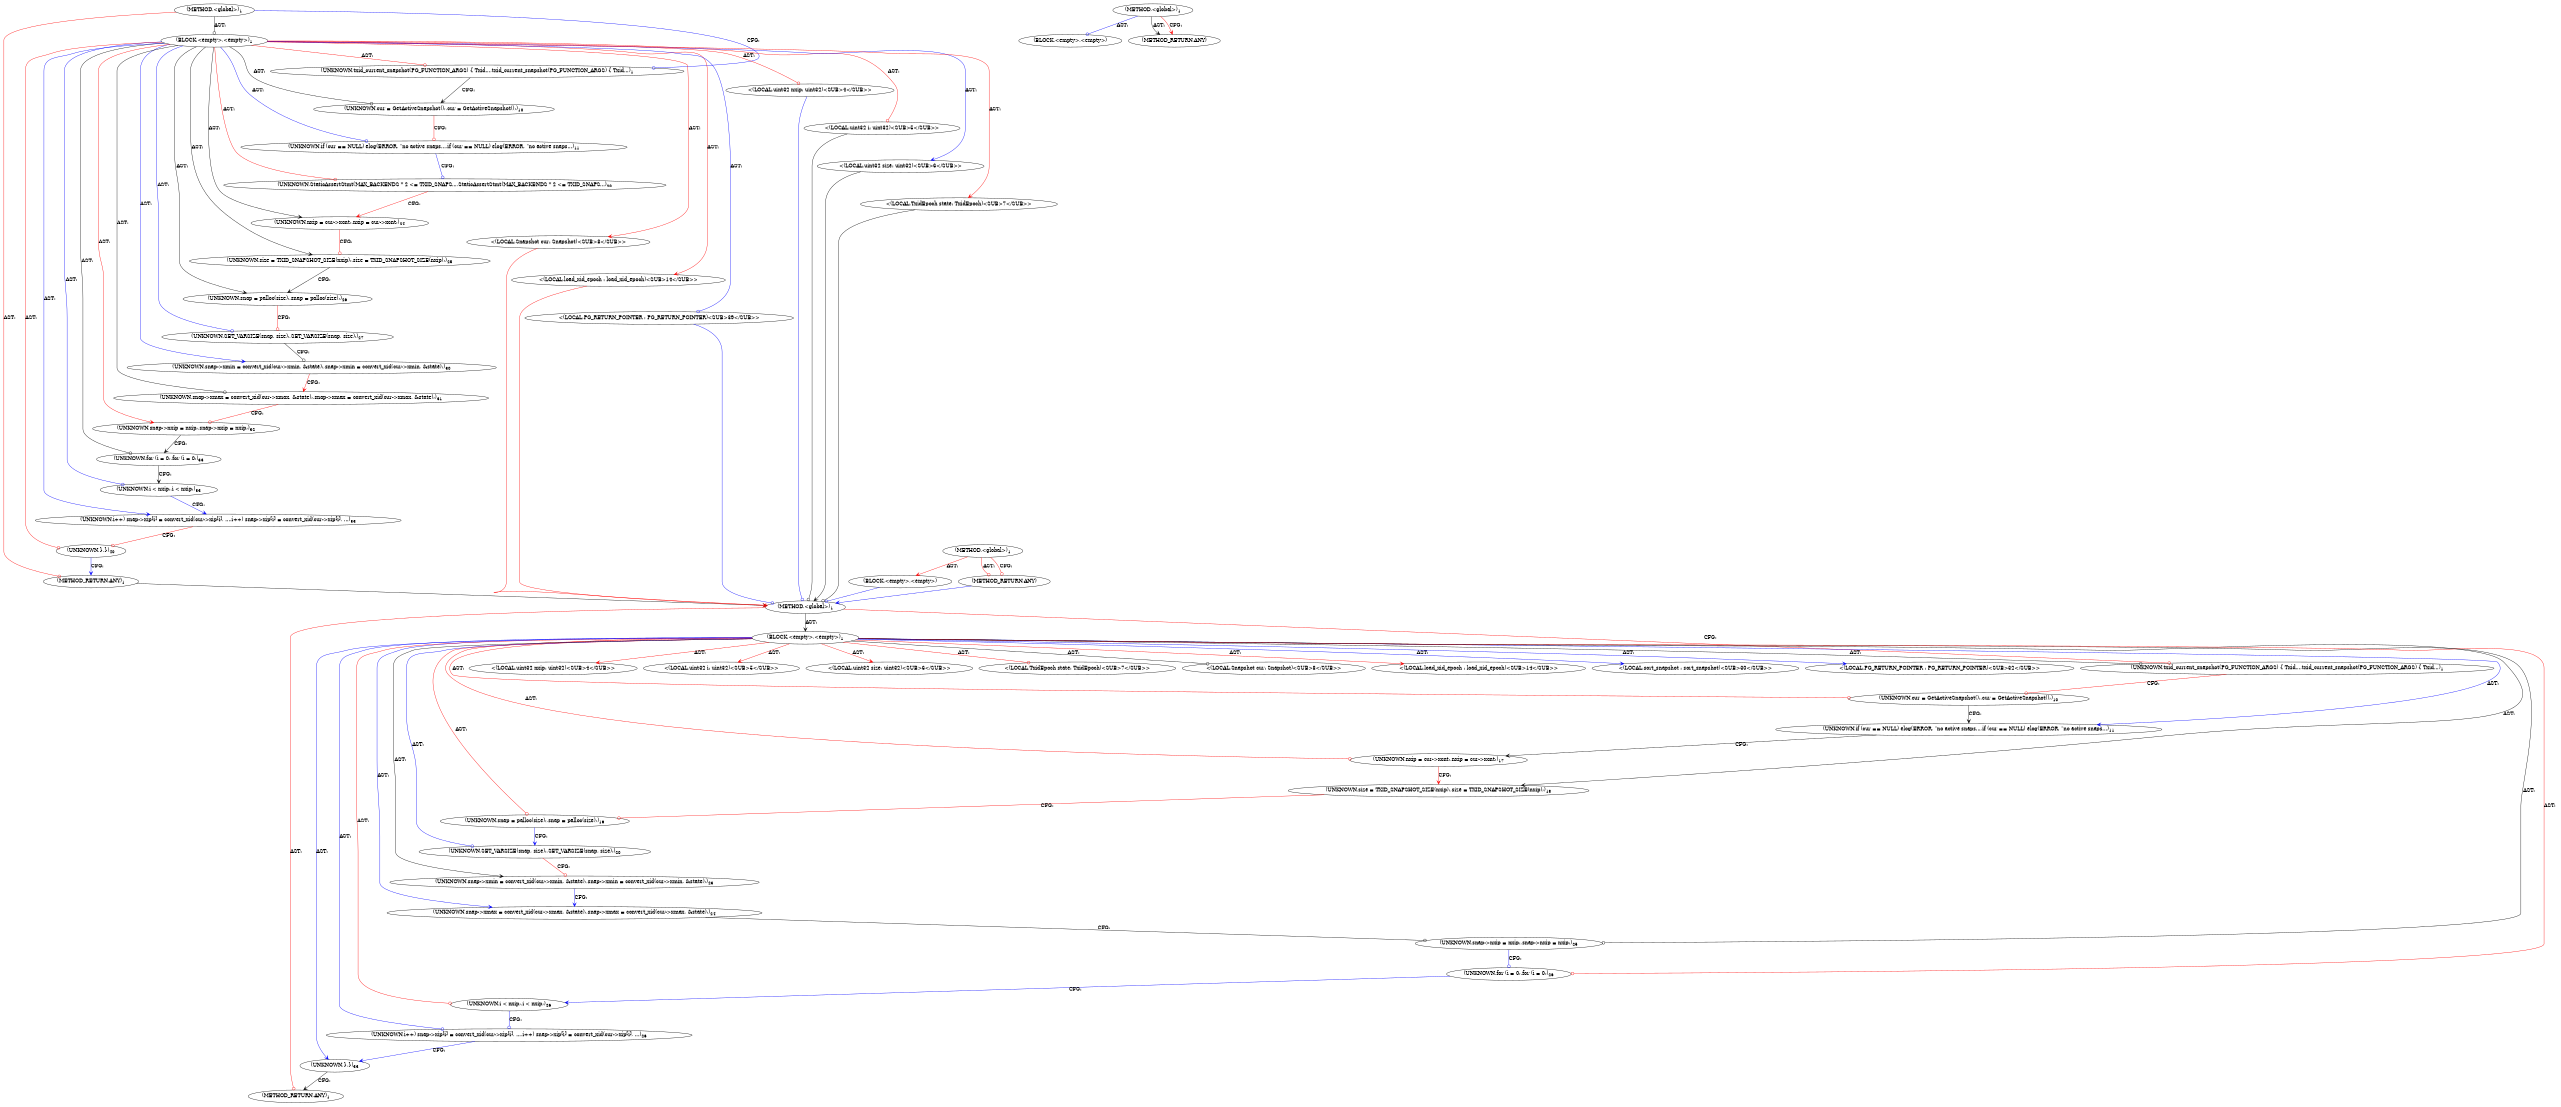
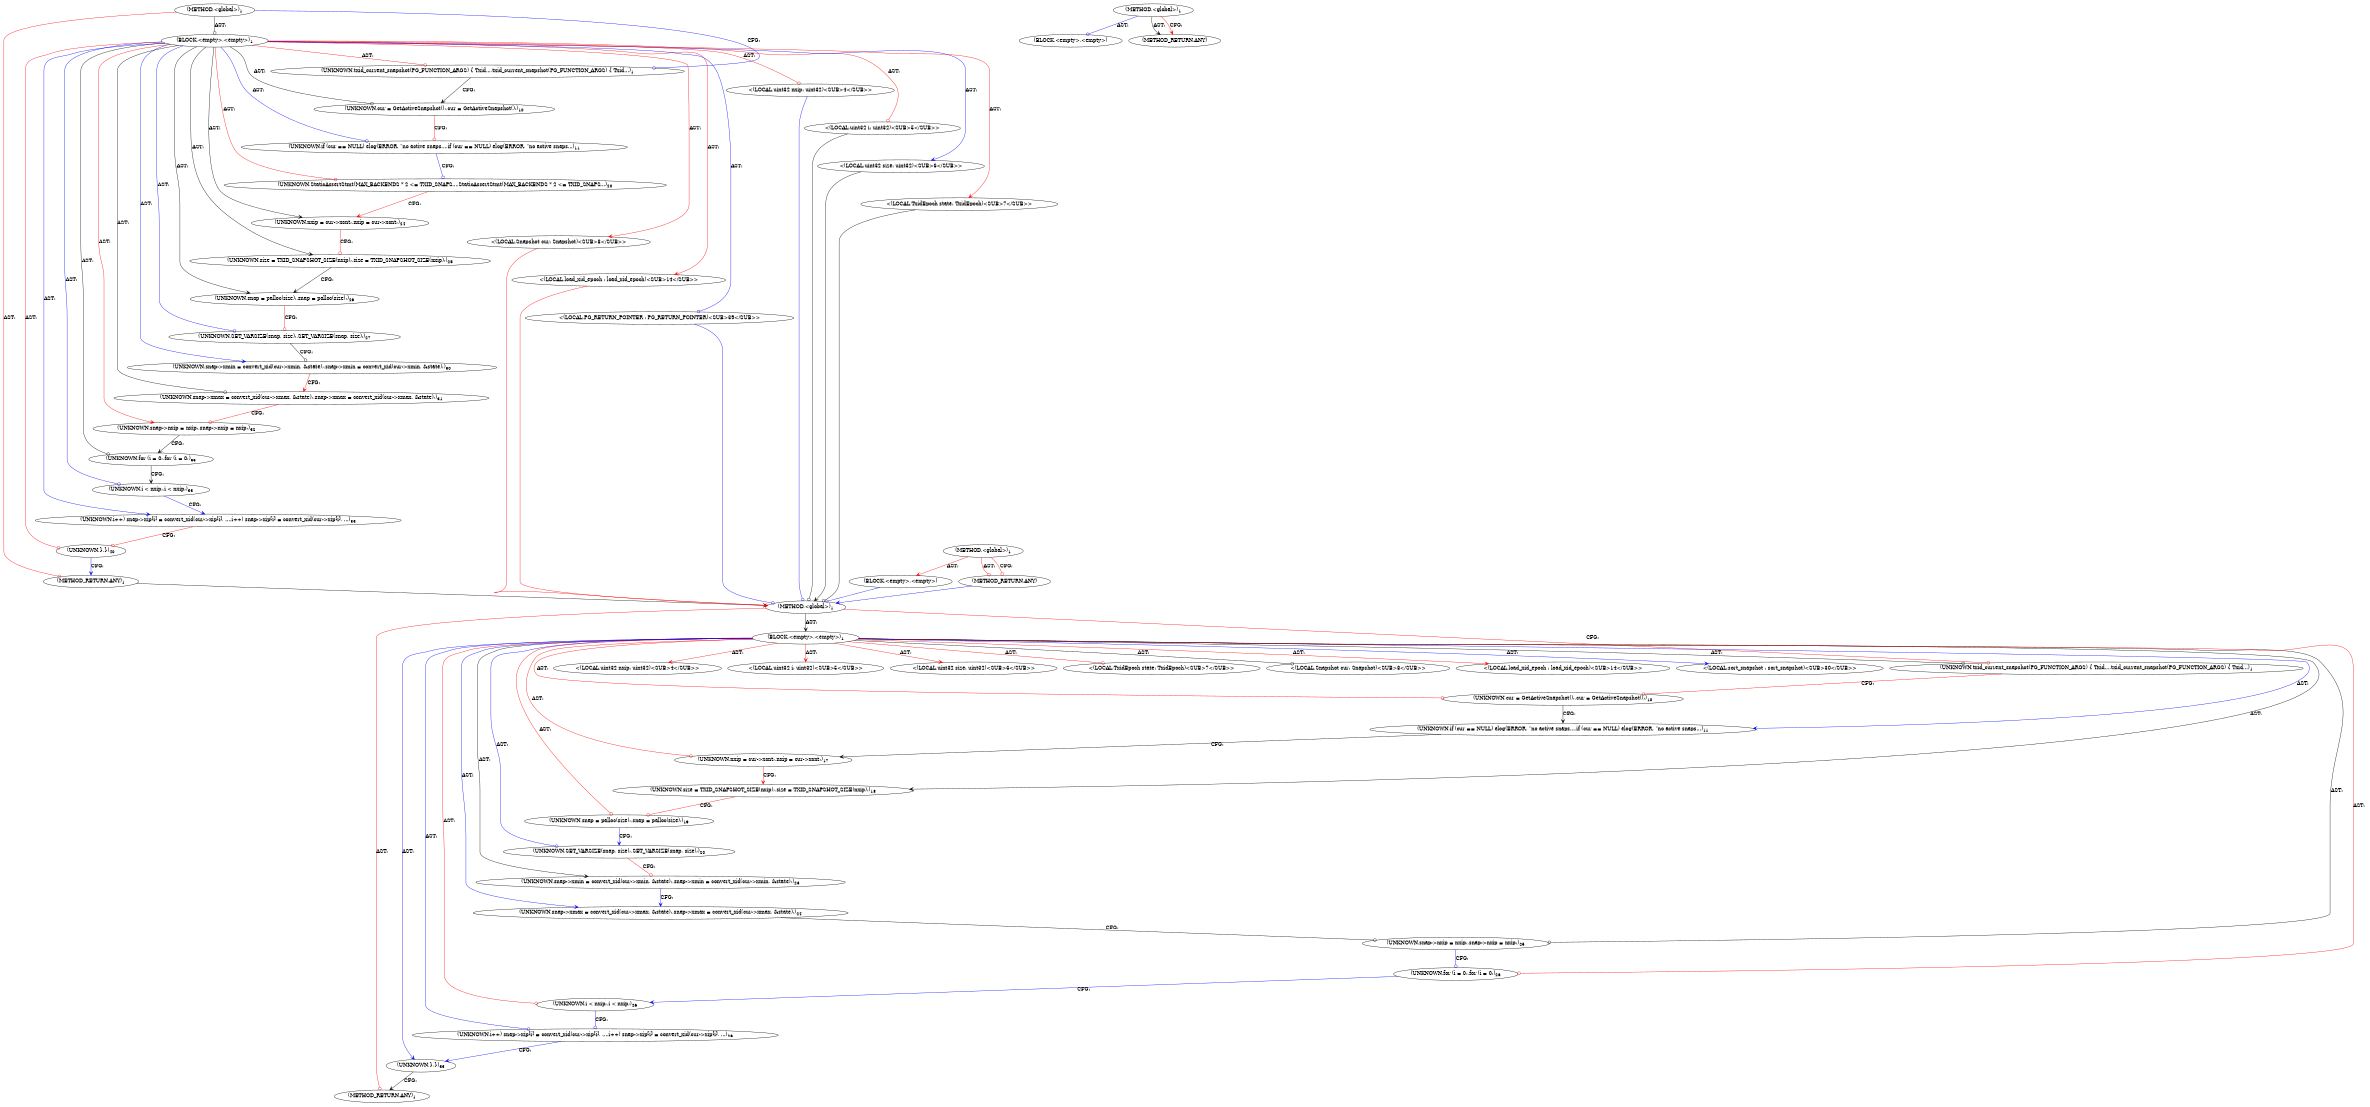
node "<(LOCAL,PG_RETURN_POINTER : PG_RETURN_POINTER)<SUB>32</SUB>>": removed
